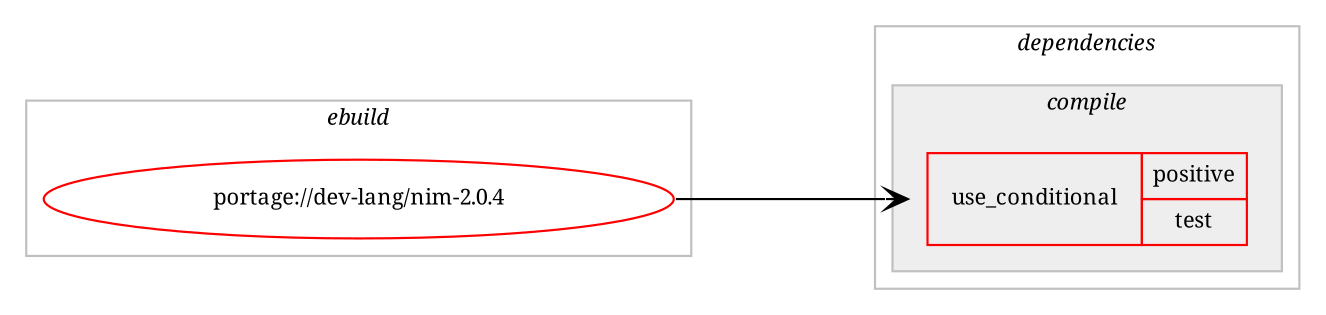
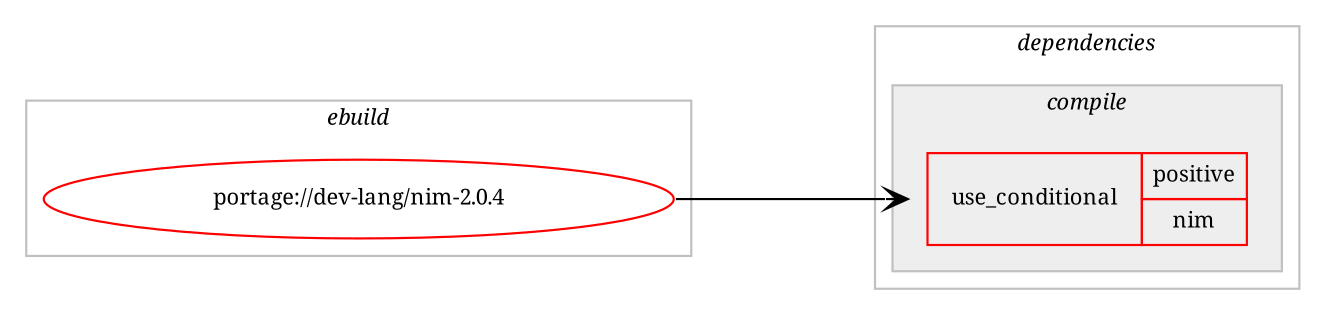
node "use_conditional": text "test" -> "nim"
